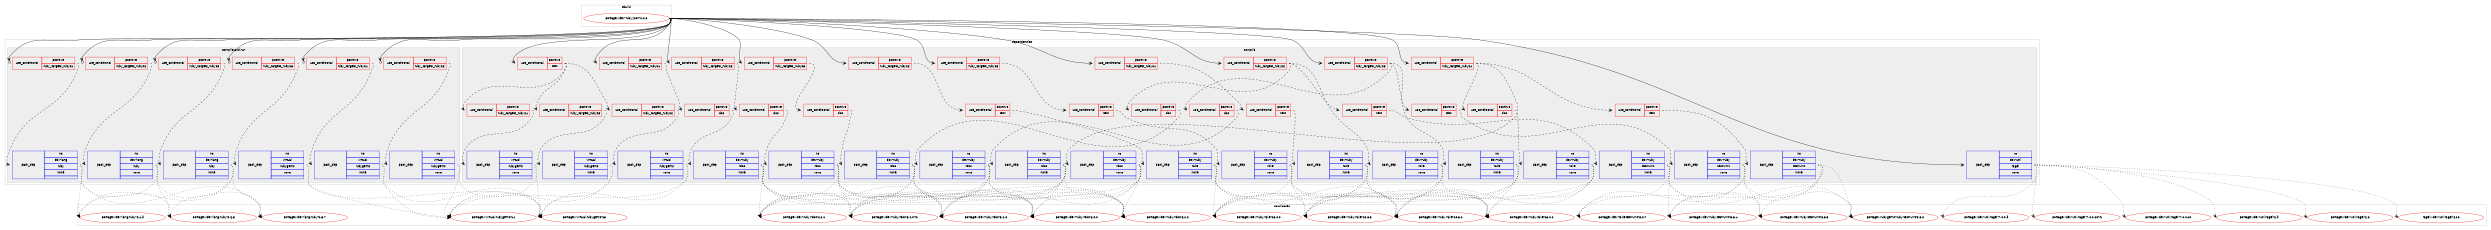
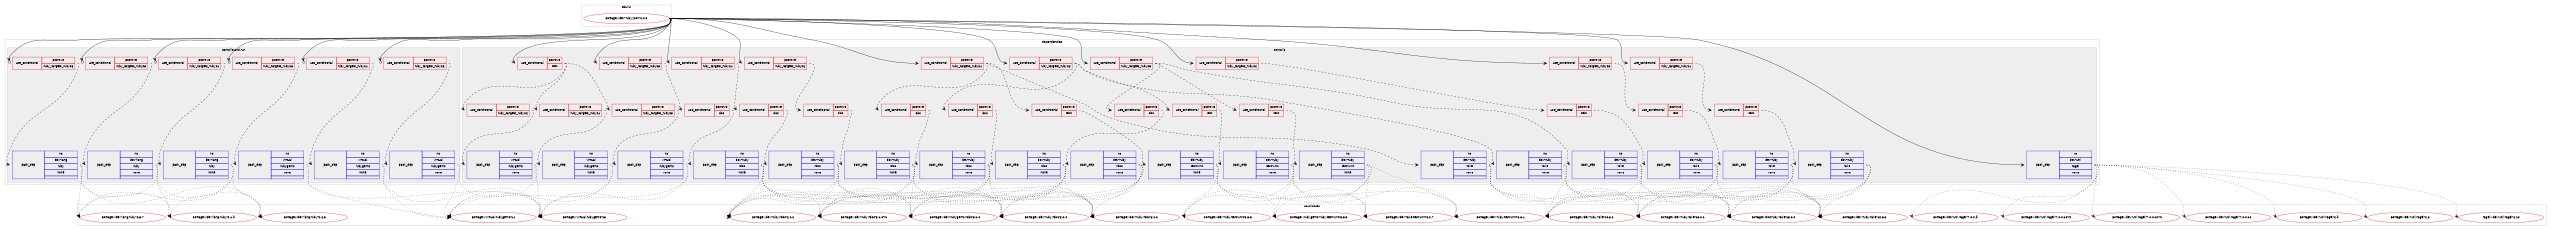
node "portage://dev-ruby/rdoc-5.1.0": label "portage://dev-ruby/rdoc-5.1.0" -> "portage://dev-rubygems/rdoc-5.1.0"
node "portage://dev-ruby/rake-13.0.0": label "portage://dev-ruby/rake-13.0.0" -> "portage://doc-ruby/rake-13.0.0"
node "portage://dev-util/ragel-7.0.0.10-r2": added
